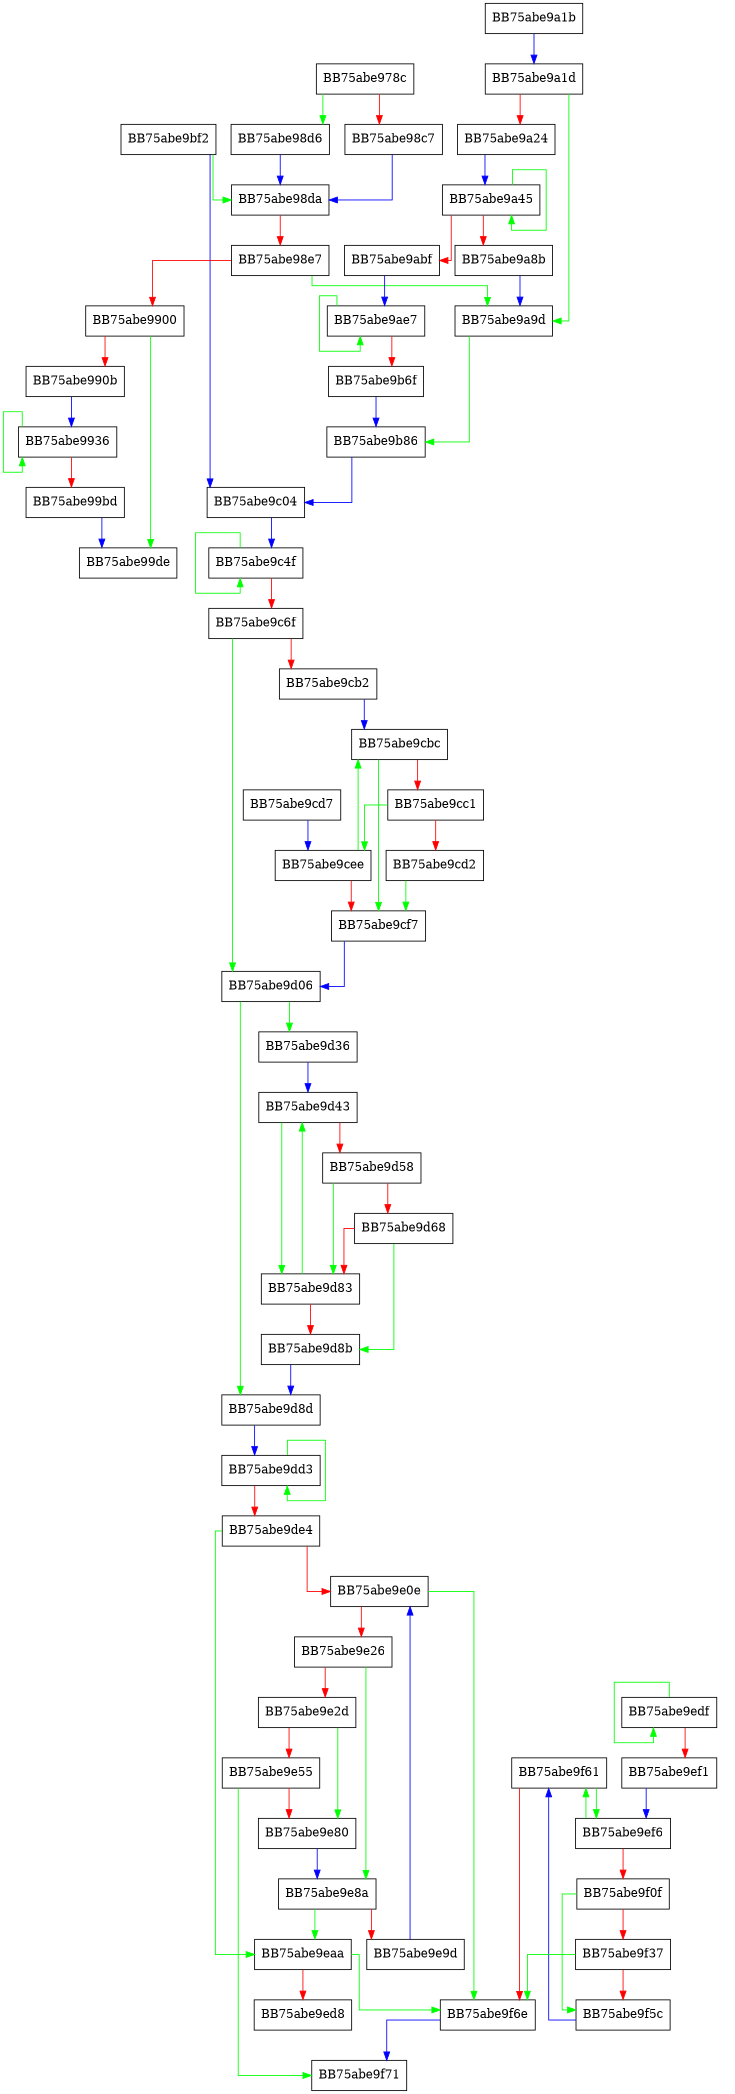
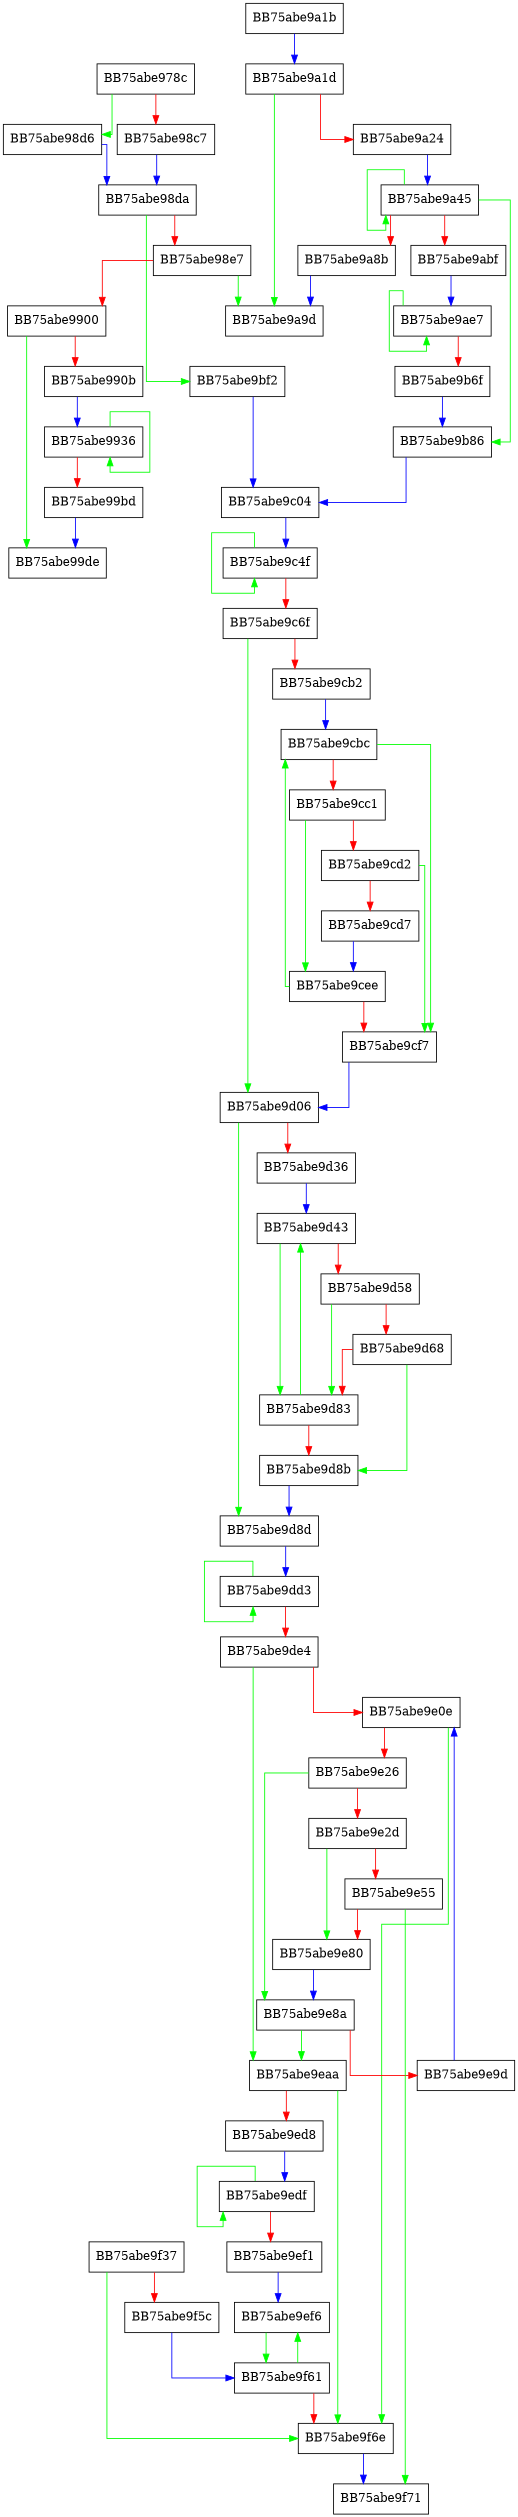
edge "BB75abe9bf2" -> "BB75abe98da": reversed
edge "BB75abe9a9d" -> "BB75abe9b86": now "BB75abe9a45" -> "BB75abe9b86"
edge "BB75abe9cd2" -> "BB75abe9cd7": added
edge "BB75abe9d06" -> "BB75abe9d36": color green -> red
node "BB75abe9f0f": removed
edge "BB75abe9ed8" -> "BB75abe9edf": added
